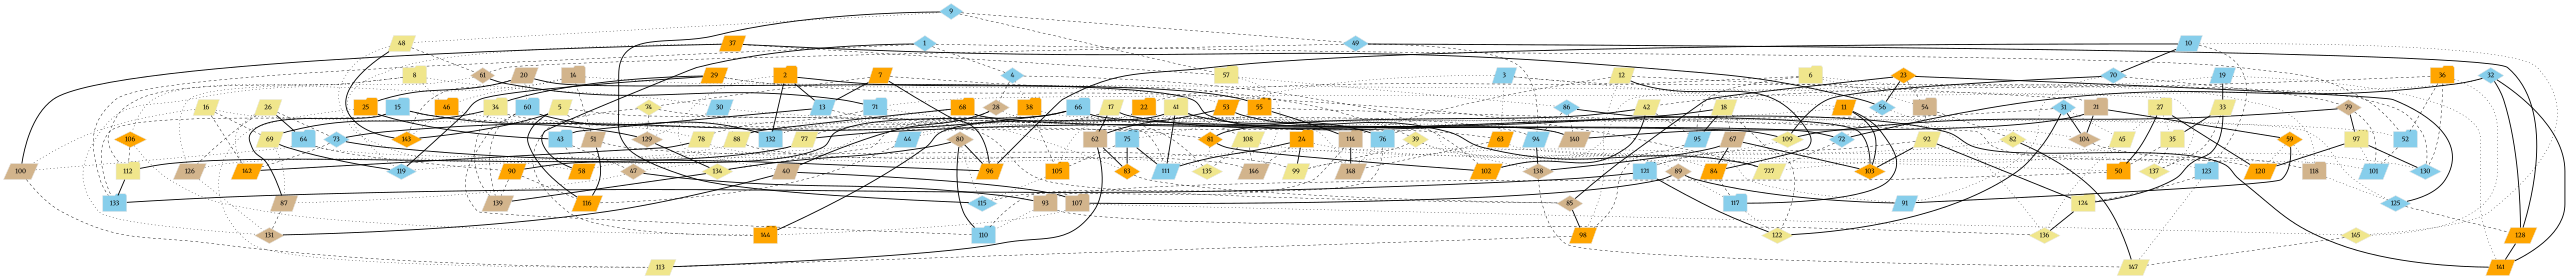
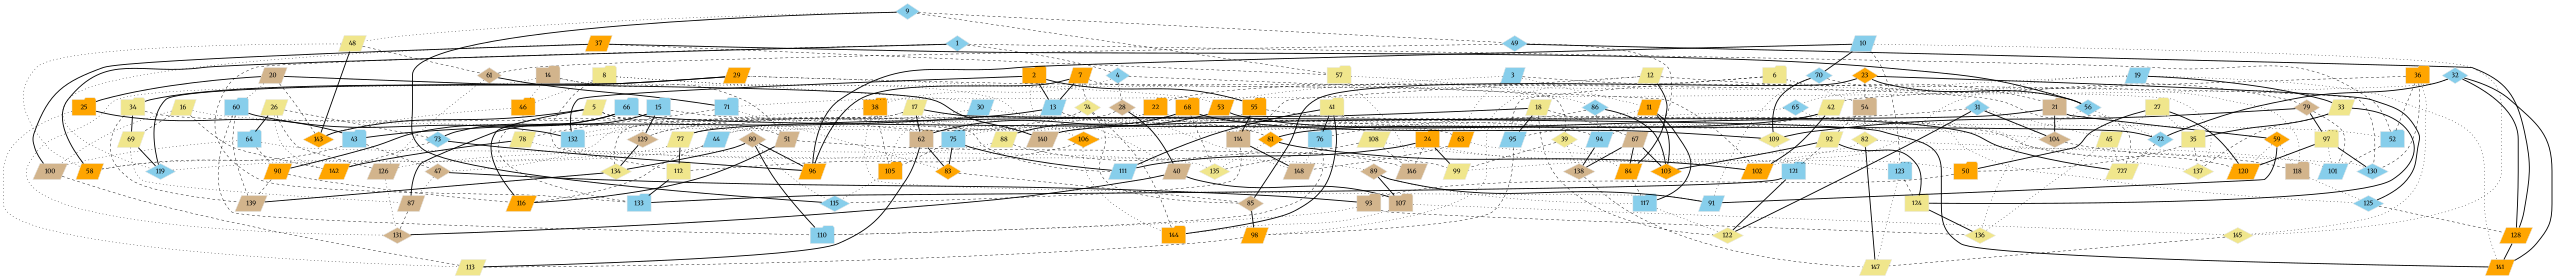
node "65": added
